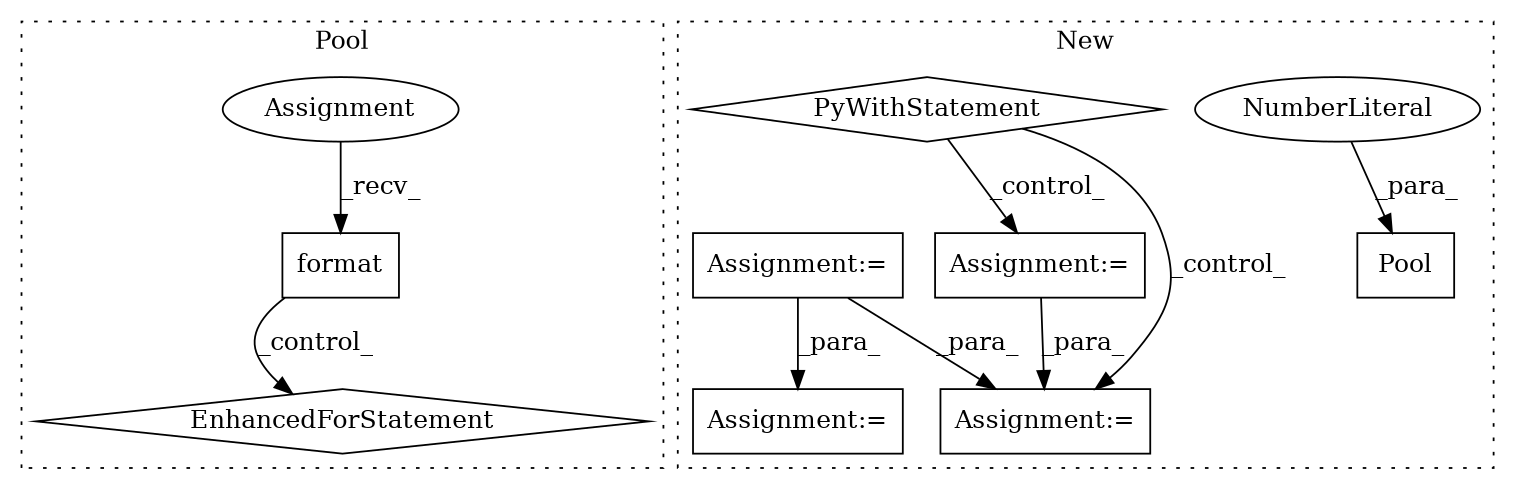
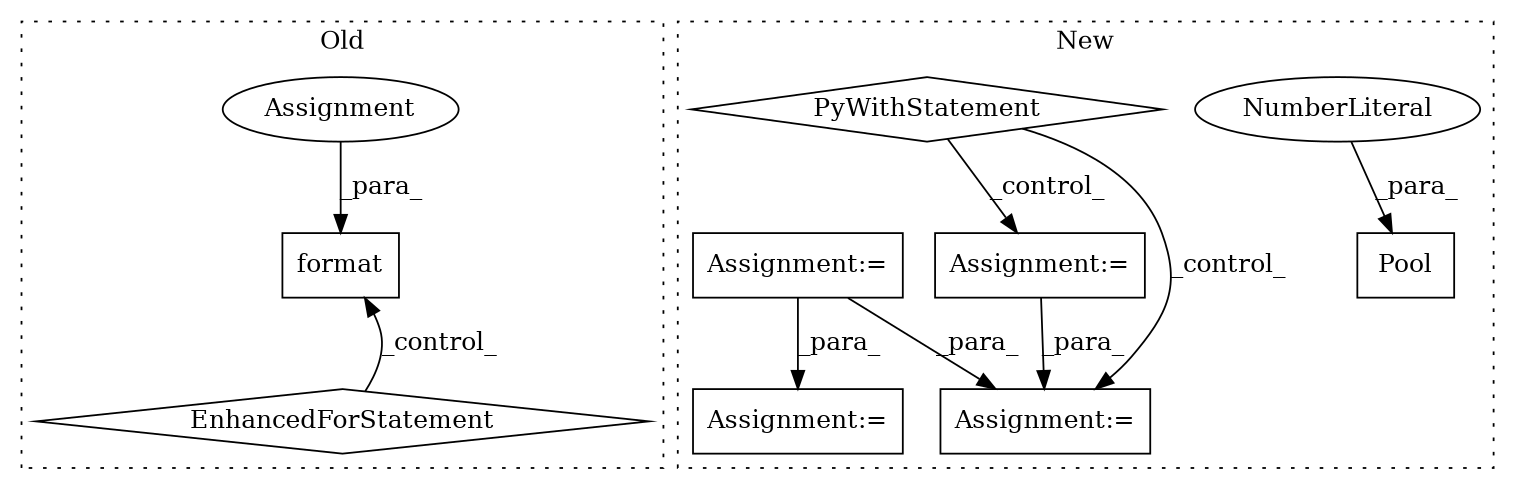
cluster "Pool": label "Pool" -> "Old"
edge "Assignment" -> "format": label "_recv_" -> "_para_"
edge "format" -> "EnhancedForStatement": reversed
